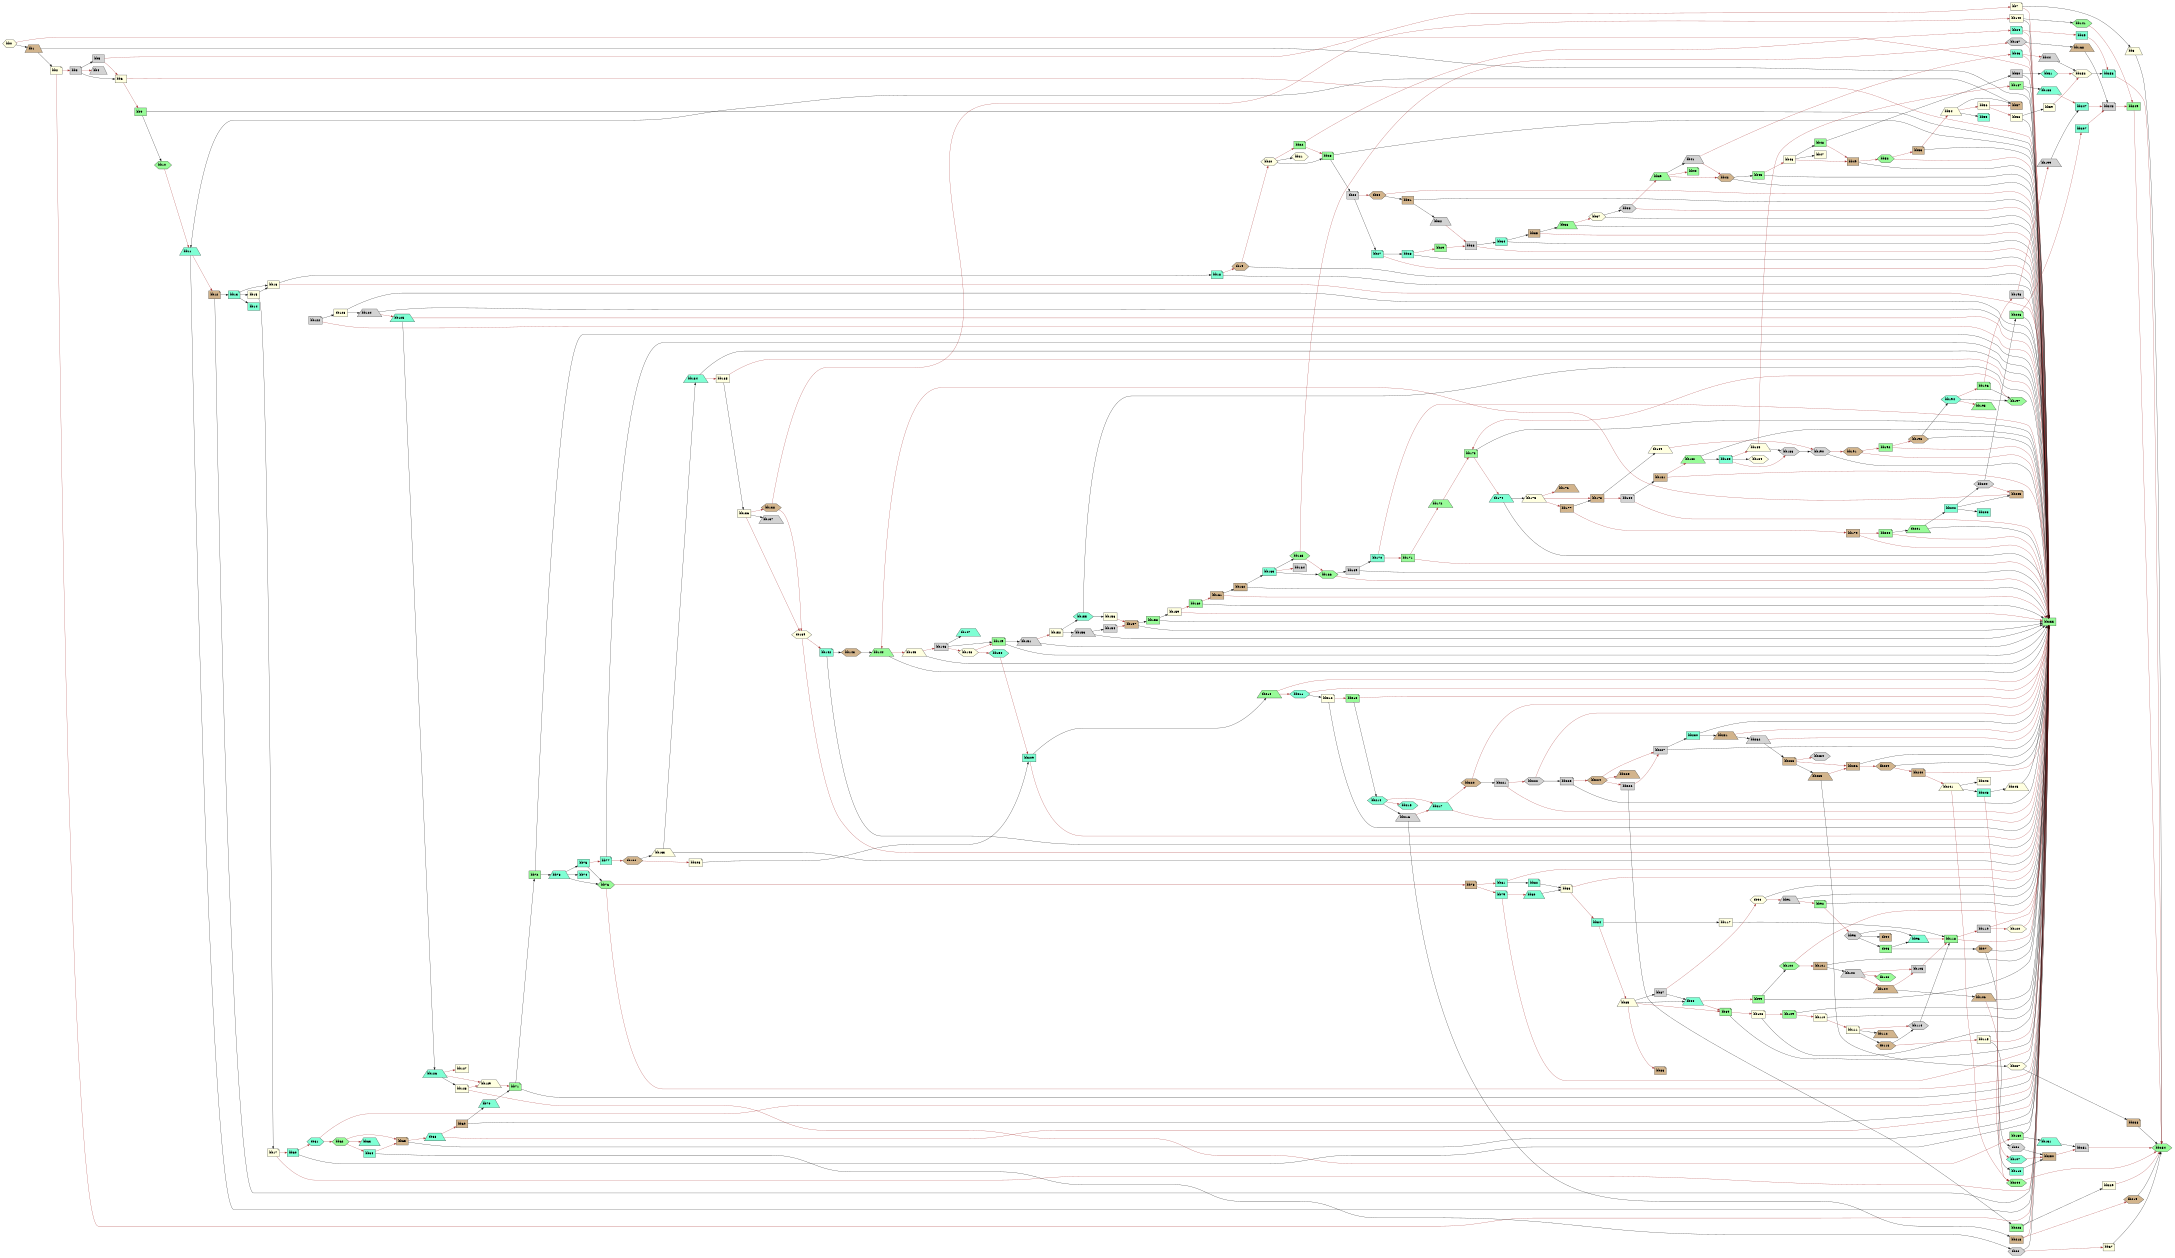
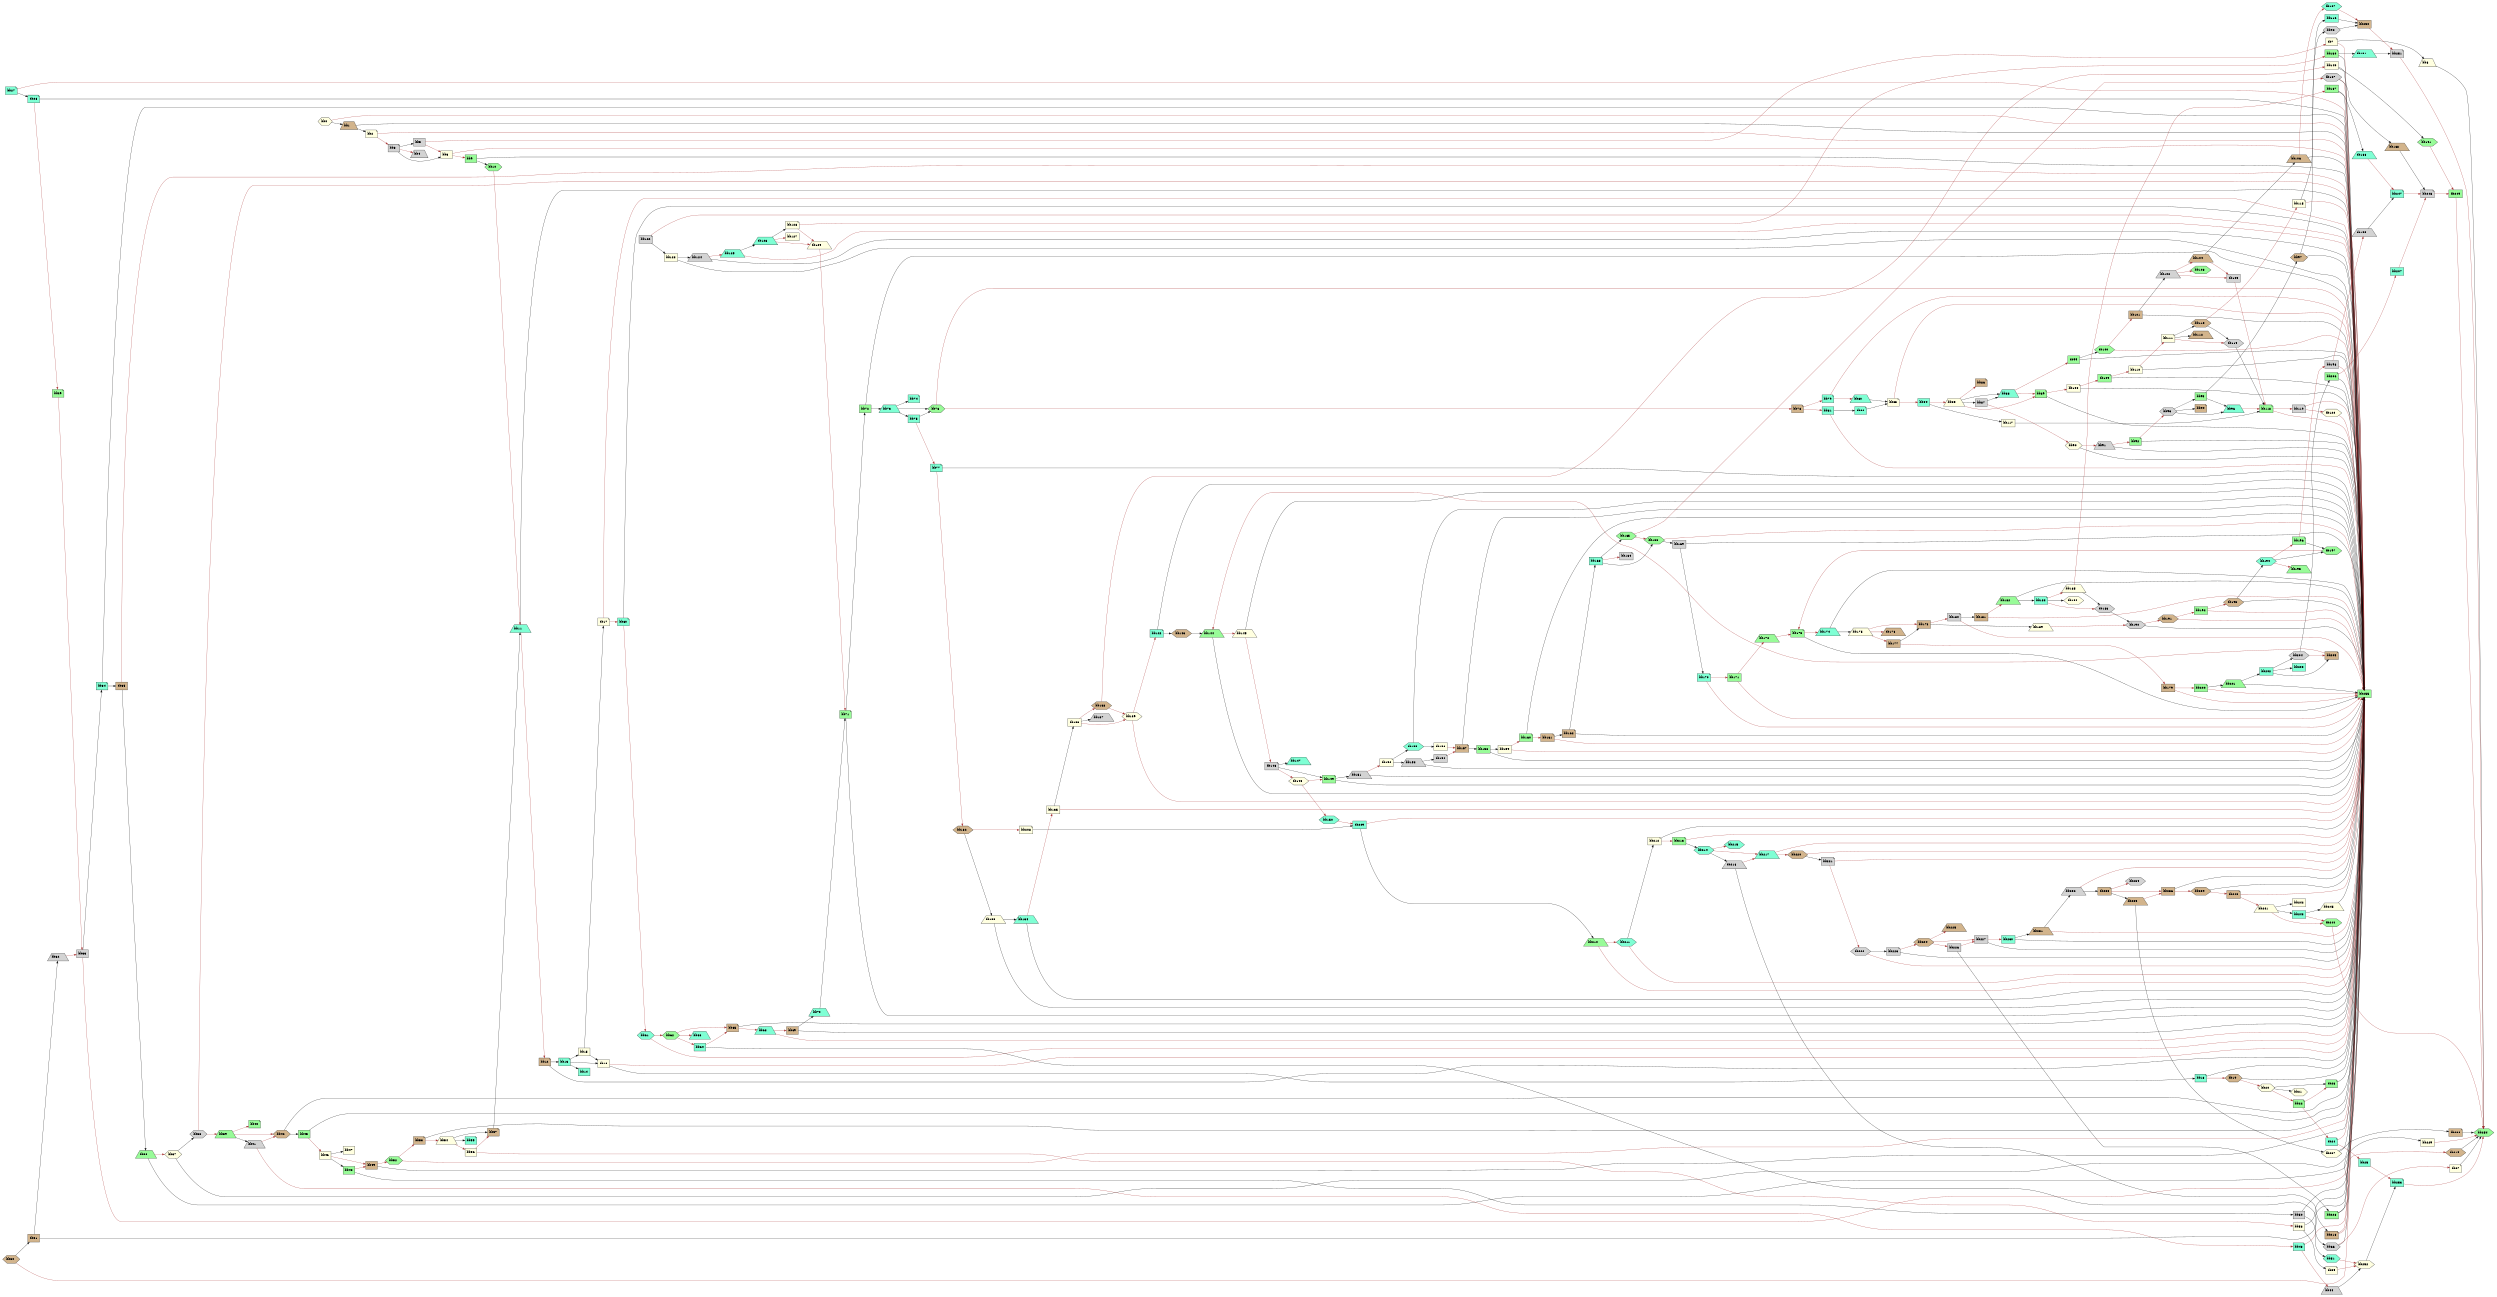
node "bb26": removed
edge "bb227" -> "bb230": color black -> brown
